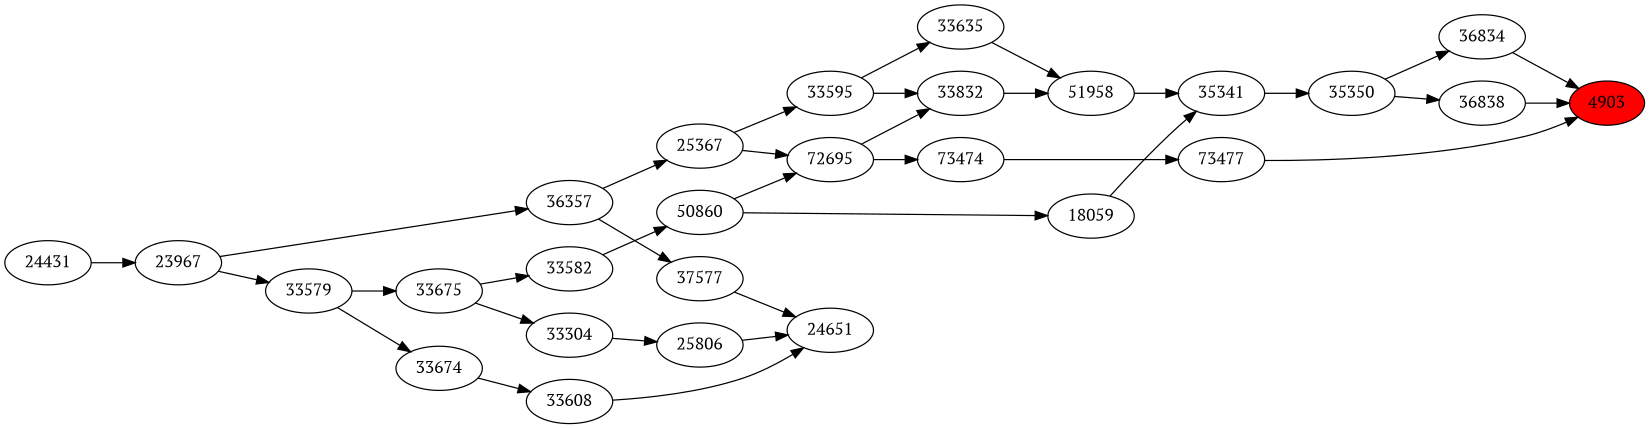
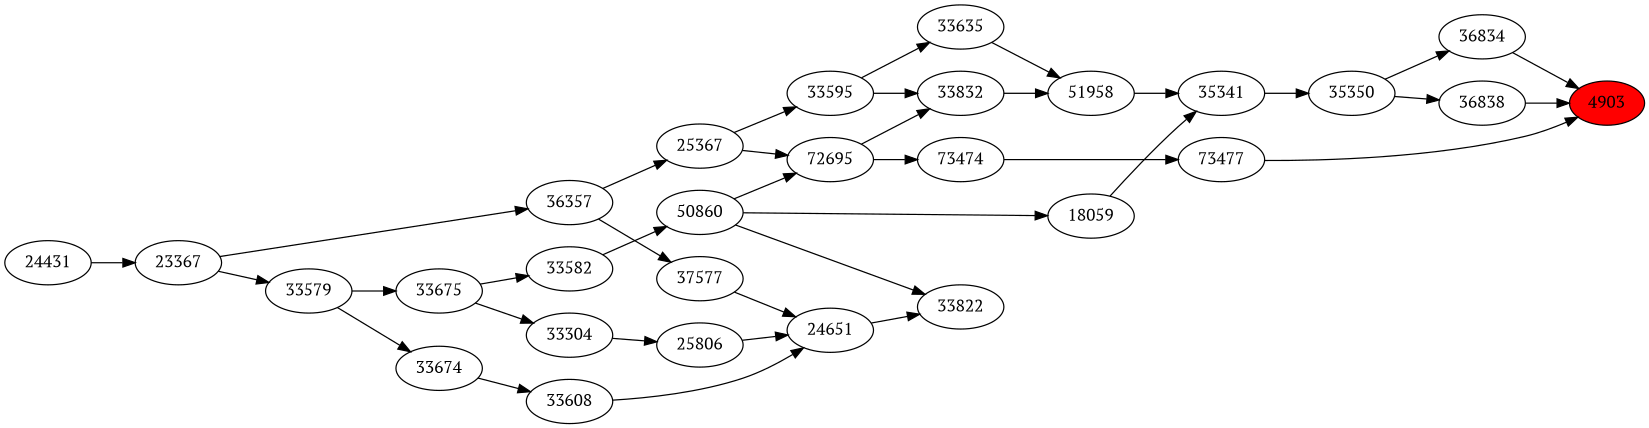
node "23967": label "23967" -> "23367"
node "33822": added
